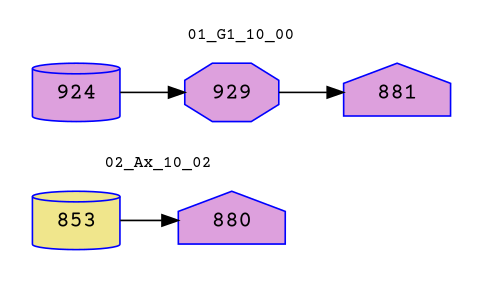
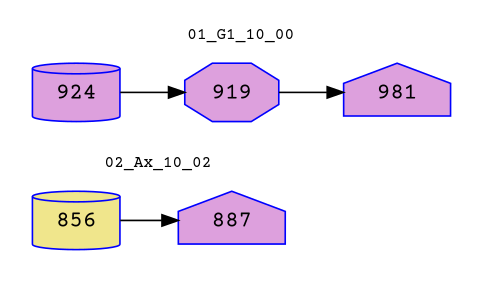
node "929": label "929" -> "919"
node "881": label "881" -> "981"
node "853": label "853" -> "856"
node "880": label "880" -> "887"
